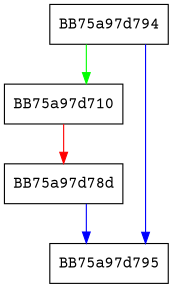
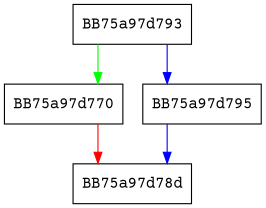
node "BB75a97d794": label "BB75a97d794" -> "BB75a97d793"
node "BB75a97d710": label "BB75a97d710" -> "BB75a97d770"
edge "BB75a97d78d" -> "BB75a97d795": reversed
